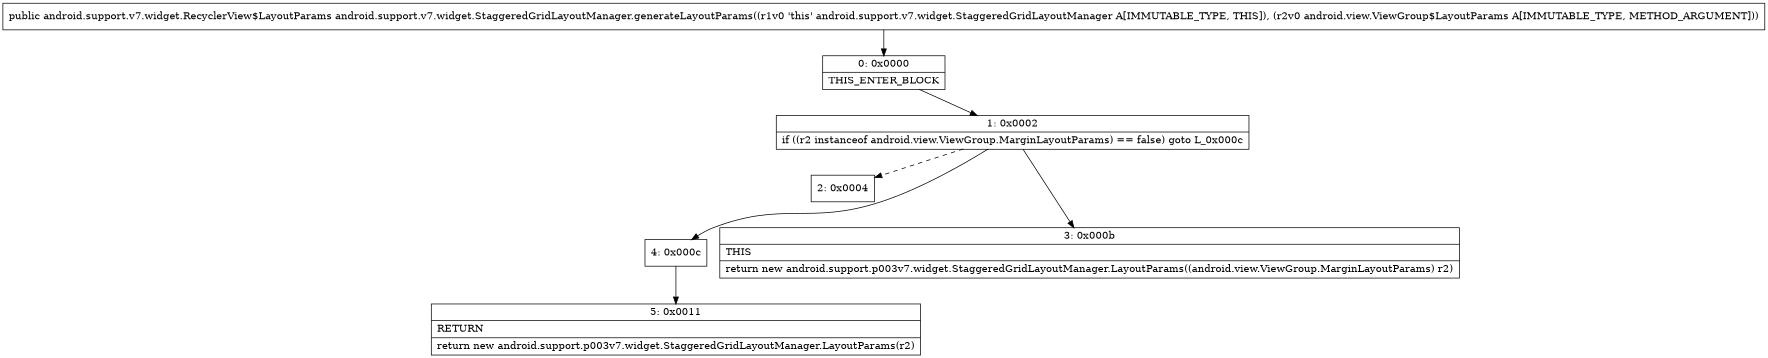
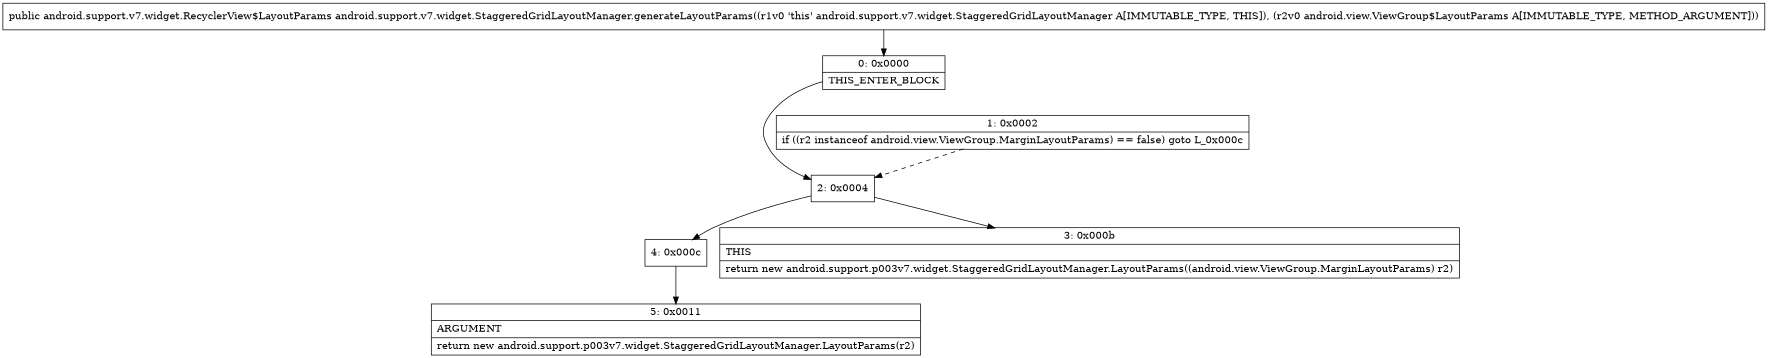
edge "0: 0x0000" -> "1: 0x0002": now "0: 0x0000" -> "2: 0x0004"
edge "1: 0x0002" -> "3: 0x000b": now "2: 0x0004" -> "3: 0x000b"
edge "1: 0x0002" -> "4: 0x000c": now "2: 0x0004" -> "4: 0x000c"
node "5: 0x0011": text "RETURN" -> "ARGUMENT"
